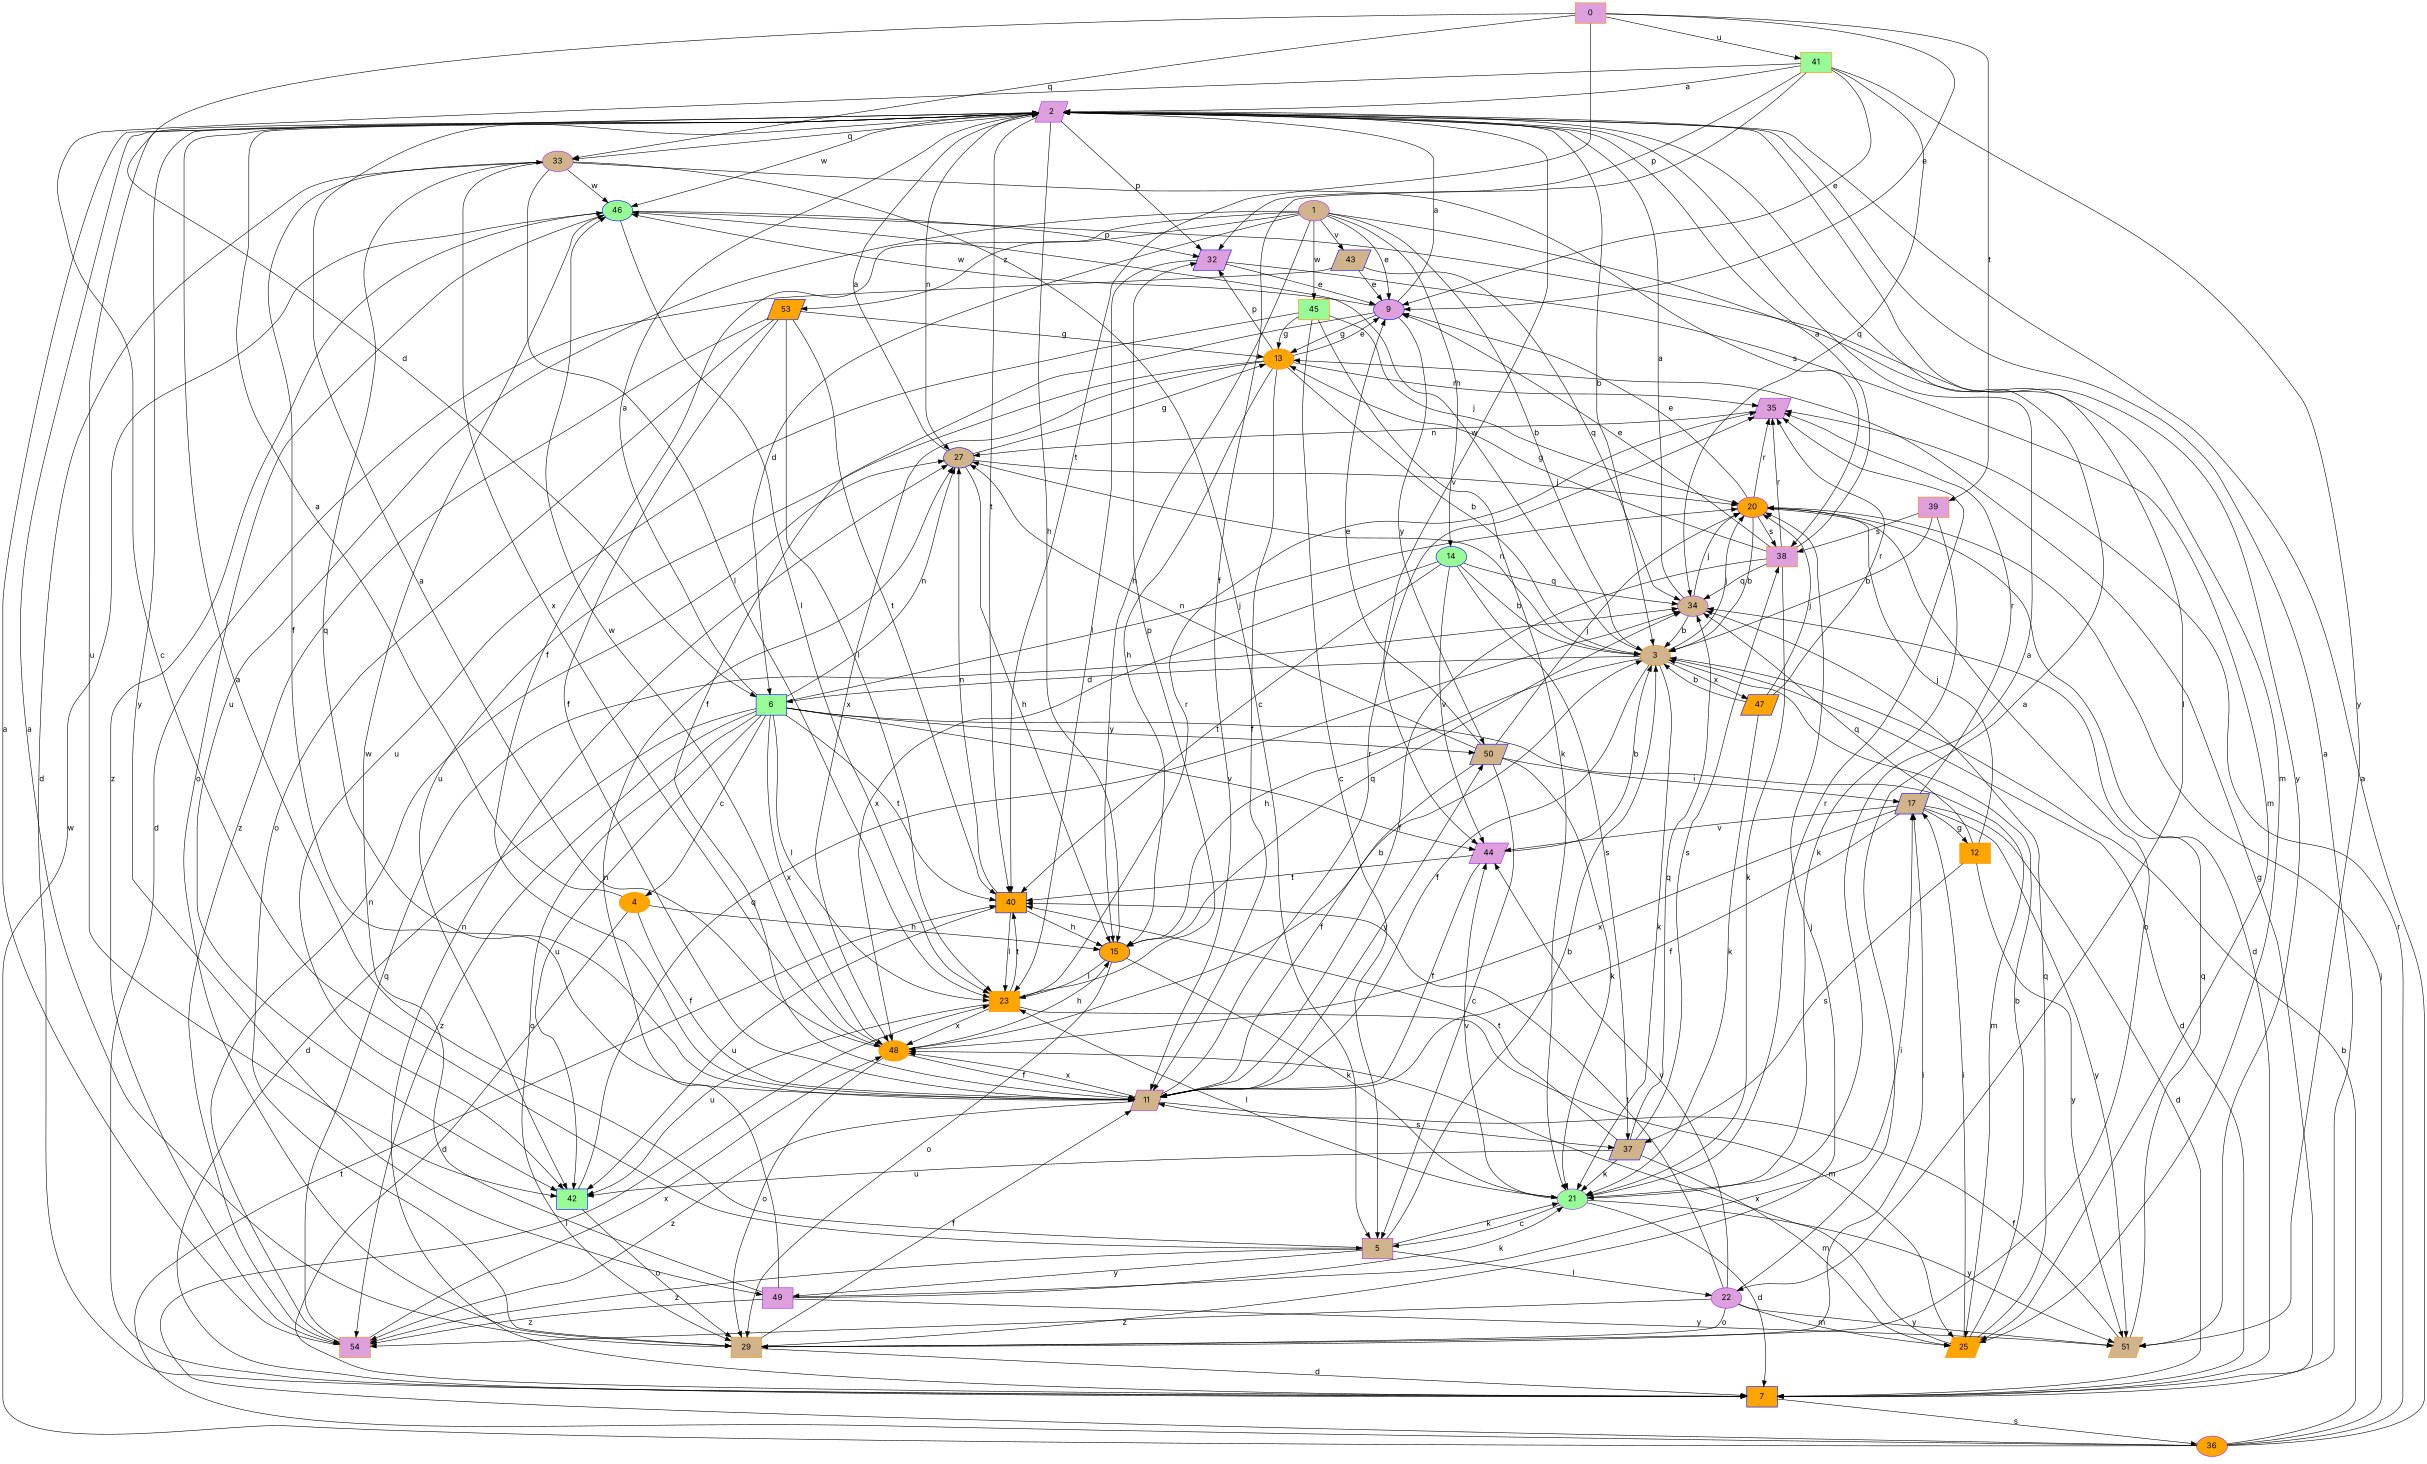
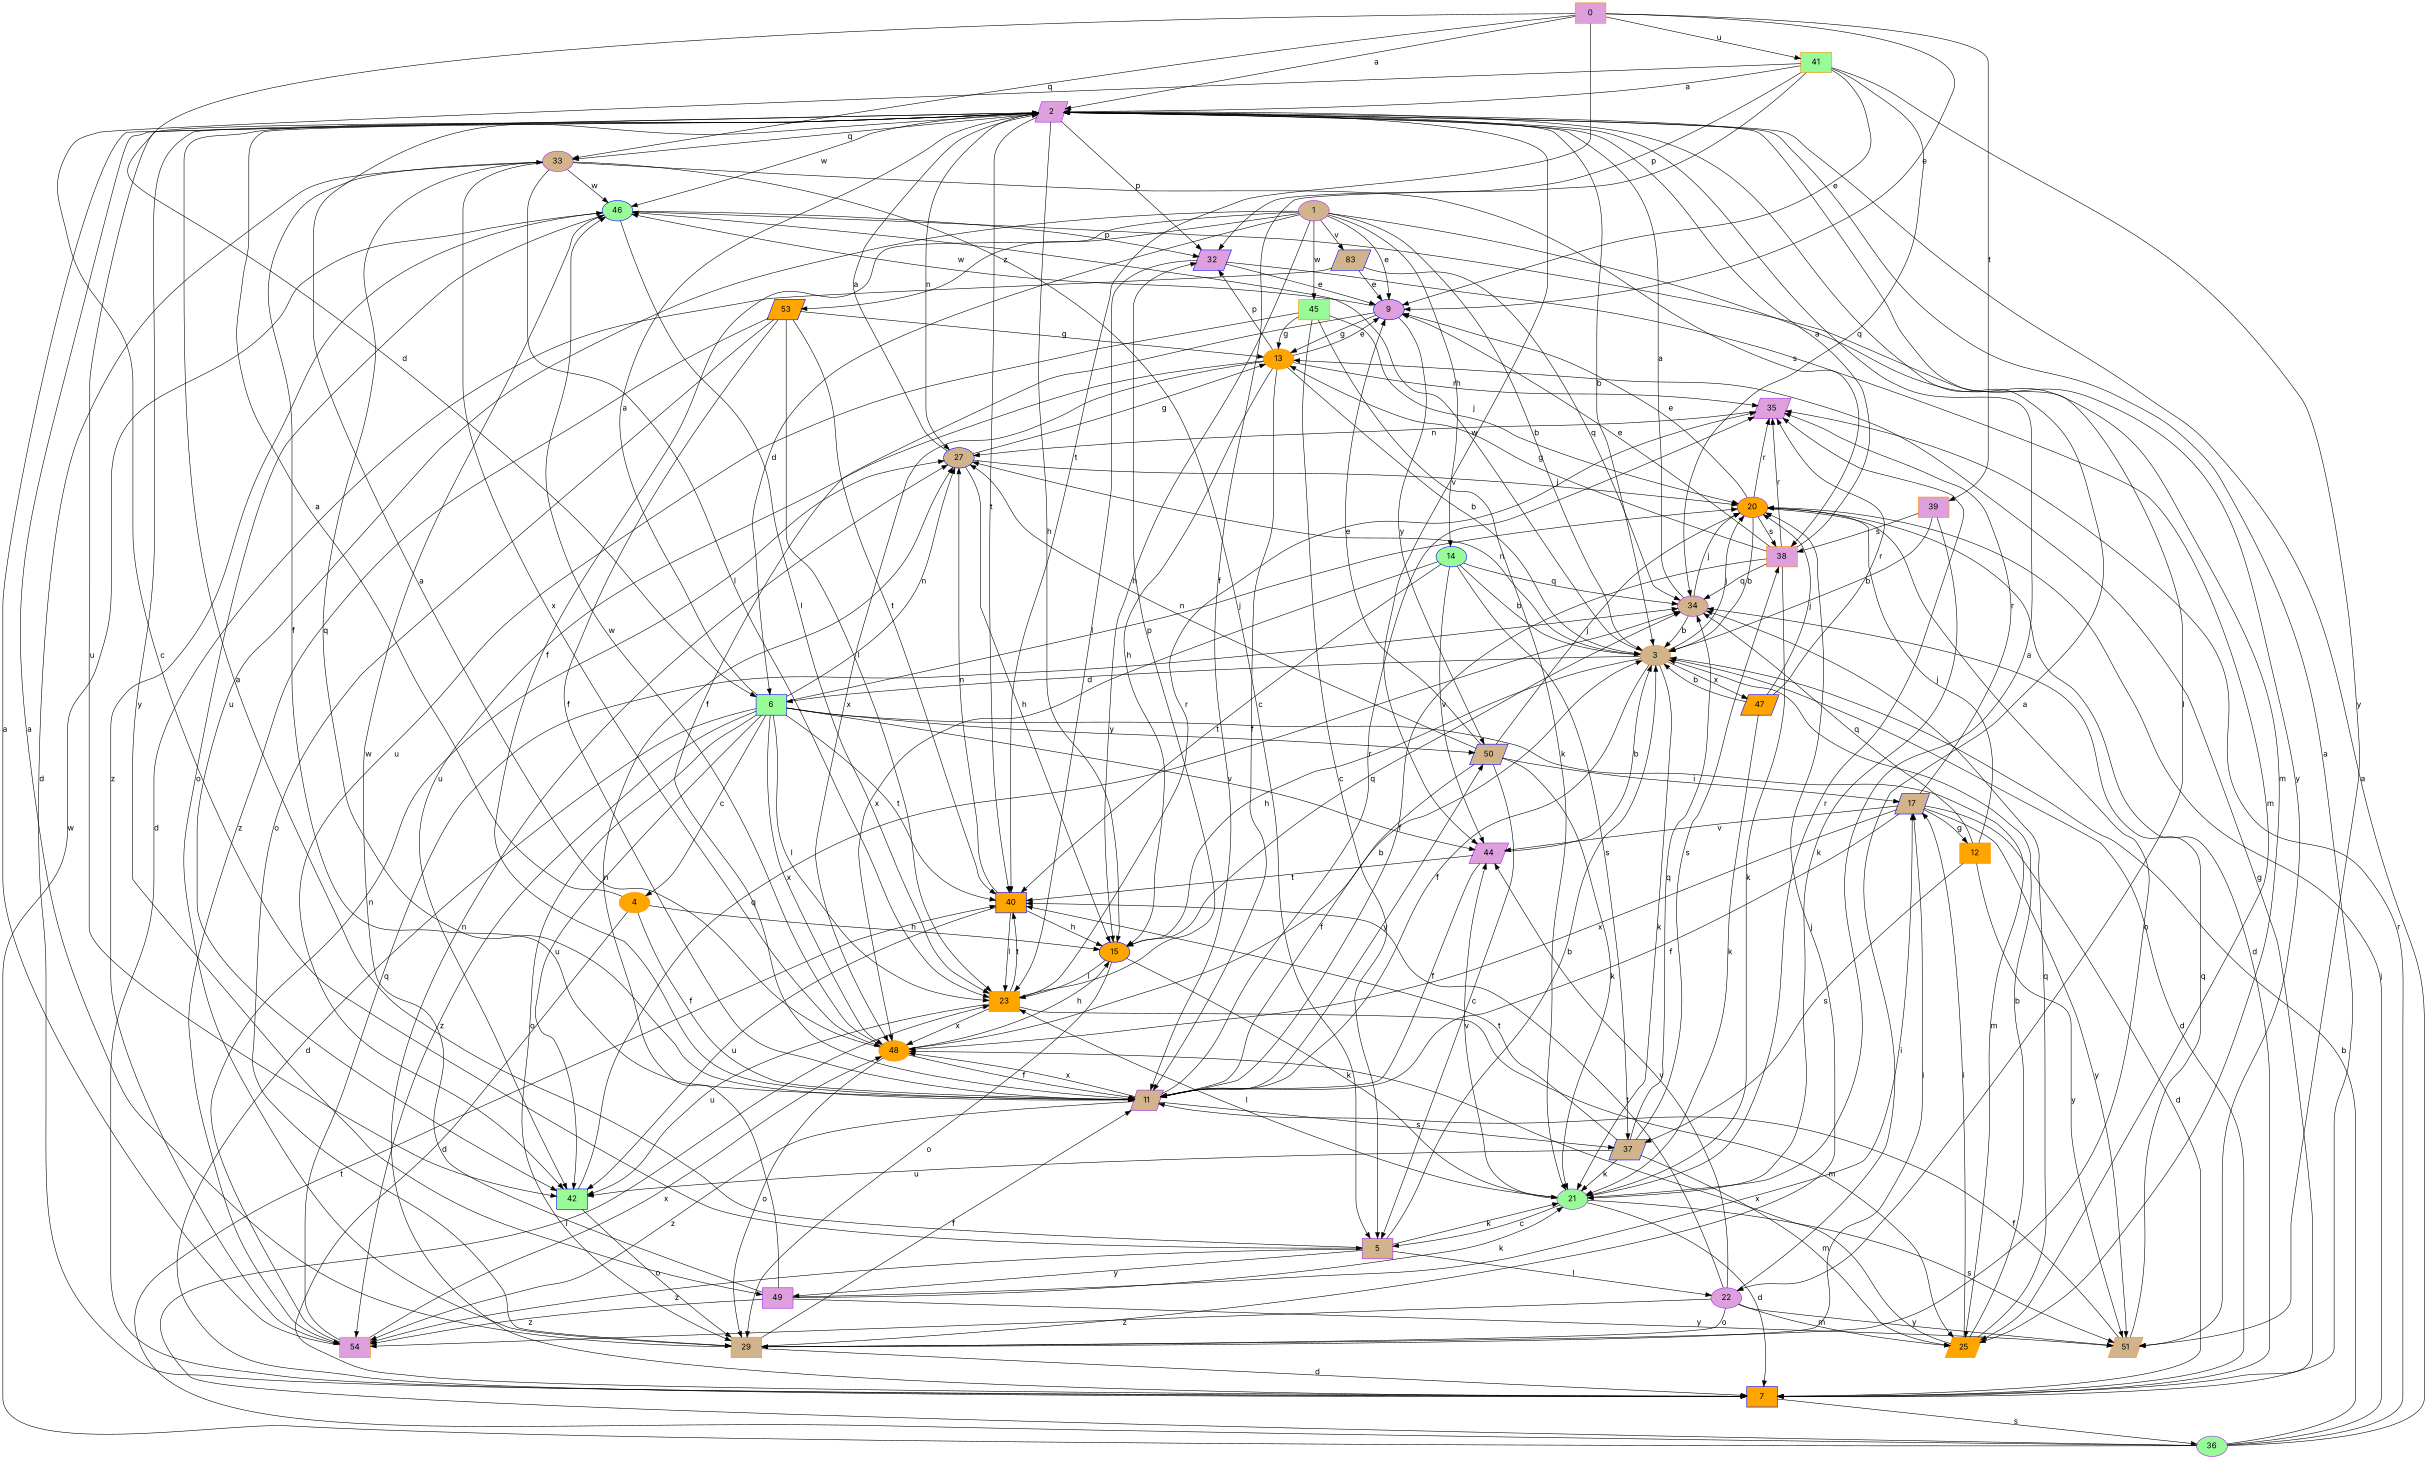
edge "9" -> "2": now "0" -> "2"
node "43": label "43" -> "83"
edge "21" -> "51": label "y" -> "s"
node "36": fillcolor orange -> palegreen
